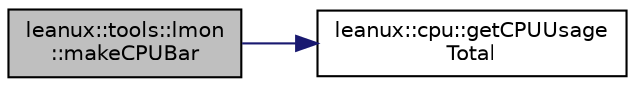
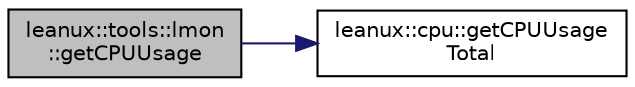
node "leanux::tools::lmon ::makeCPUBar": label "leanux::tools::lmon ::makeCPUBar" -> "leanux::tools::lmon ::getCPUUsage"
